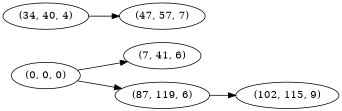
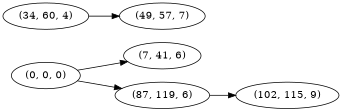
node "(34, 40, 4)": label "(34, 40, 4)" -> "(34, 60, 4)"
node "(47, 57, 7)": label "(47, 57, 7)" -> "(49, 57, 7)"
